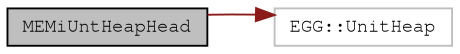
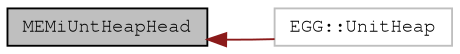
edge "MEMiUntHeapHead" -> "EGG::UnitHeap": reversed
